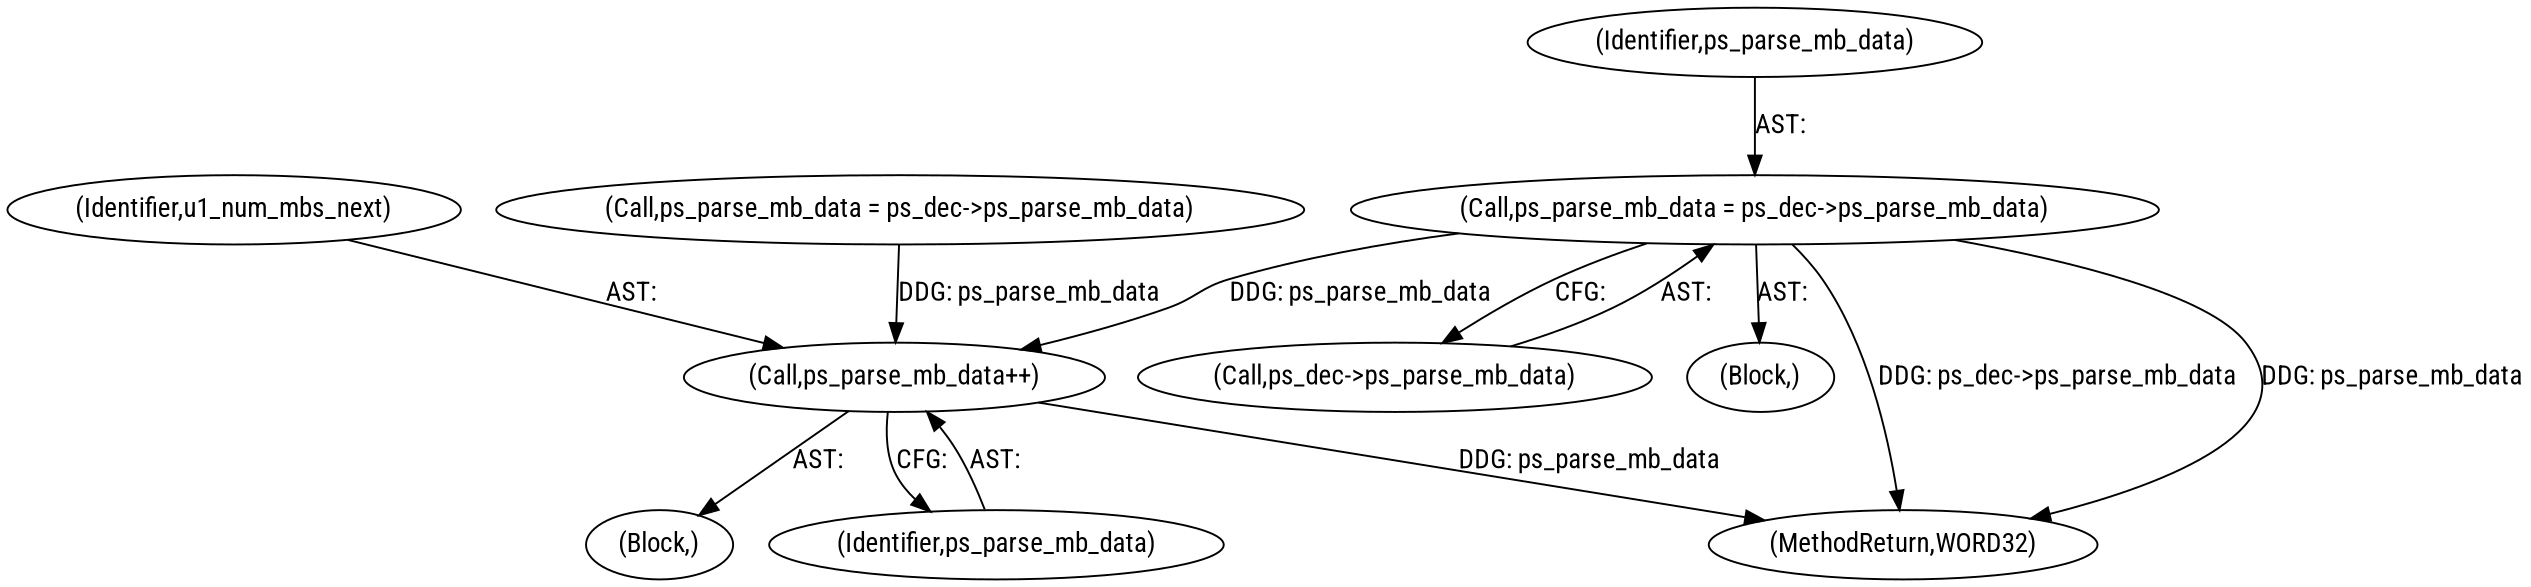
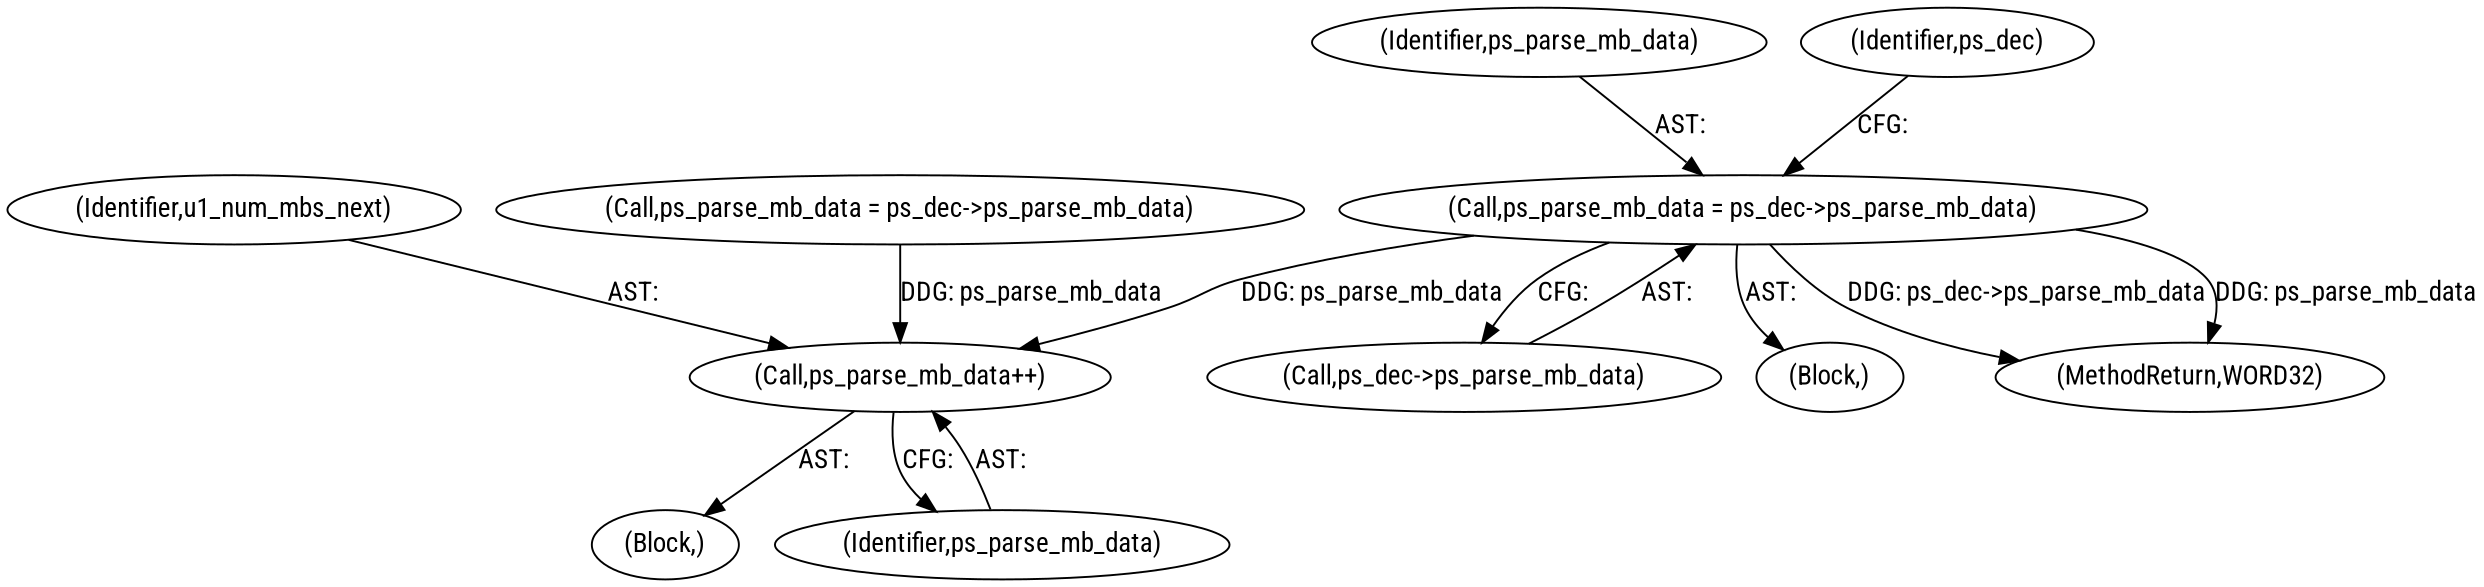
node "(Identifier,ps_dec)": added
edge "(Call,ps_parse_mb_data++)" -> "(MethodReturn,WORD32)": removed, label "DDG: ps_parse_mb_data"
